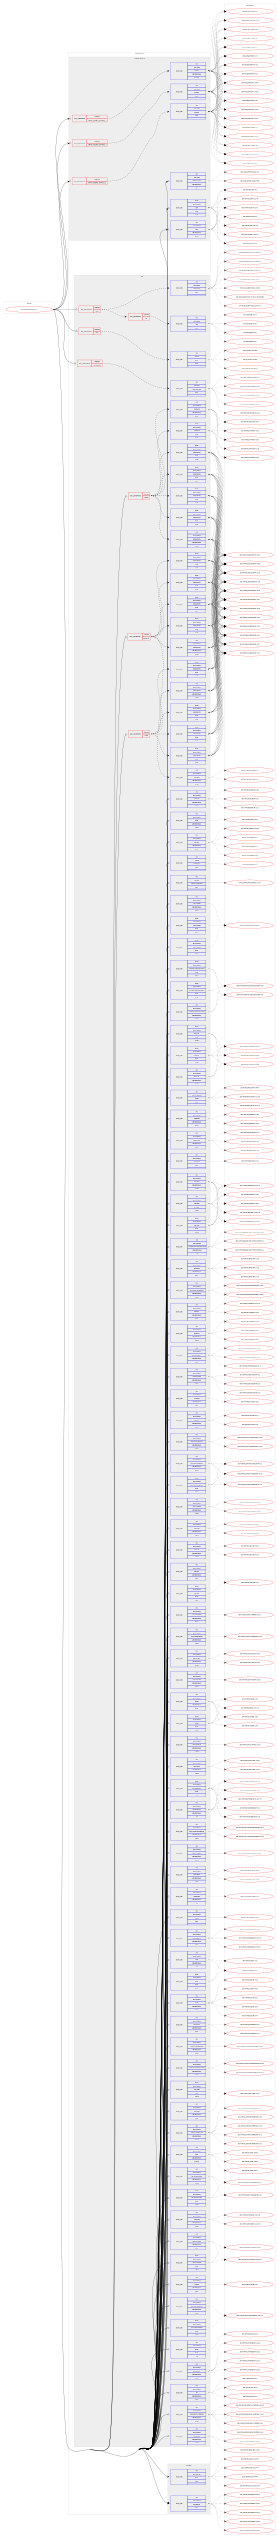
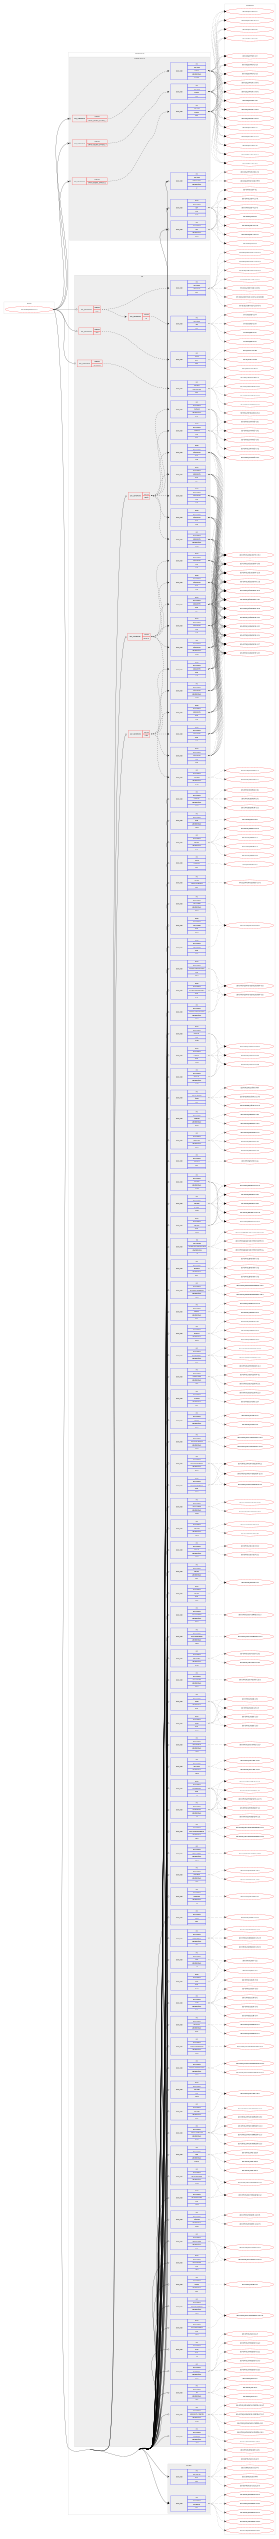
node "dev-lang/python-3.7.0": removed
